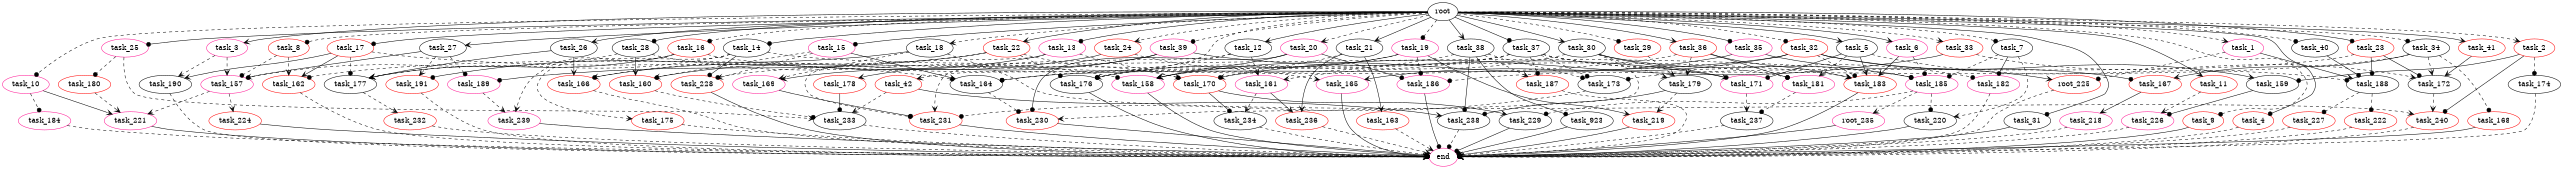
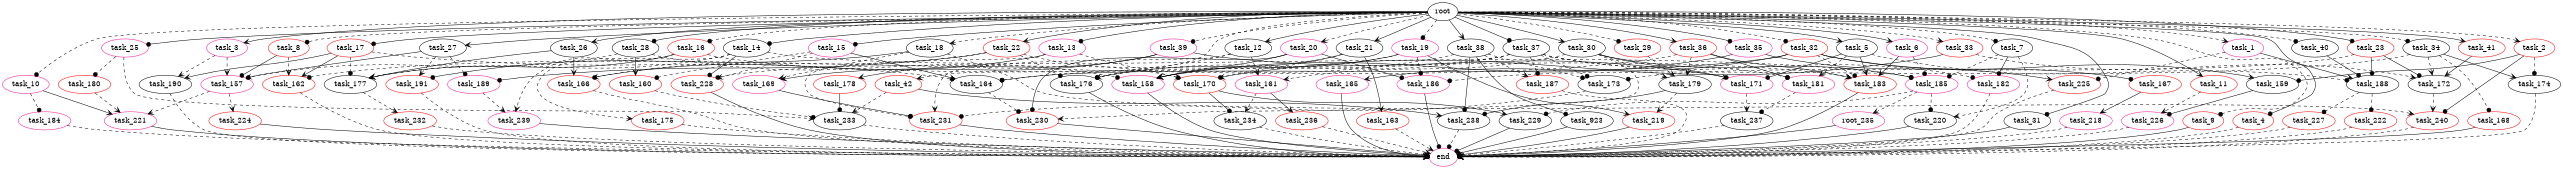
node "task_24": removed
edge "task_8" -> "task_157": style dashed -> solid
edge "task_34" -> "task_167": now "task_34" -> "task_174"
edge "task_21" -> "task_236": now "task_21" -> "task_158"
node "root_225": label "root_225" -> "task_225"
